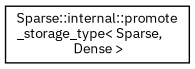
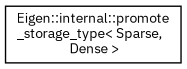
node "Sparse::internal::promote _storage_type< Sparse, Dense >": label "Sparse::internal::promote _storage_type< Sparse, Dense >" -> "Eigen::internal::promote _storage_type< Sparse, Dense >"
